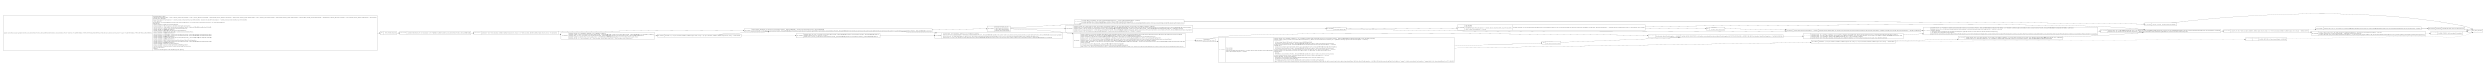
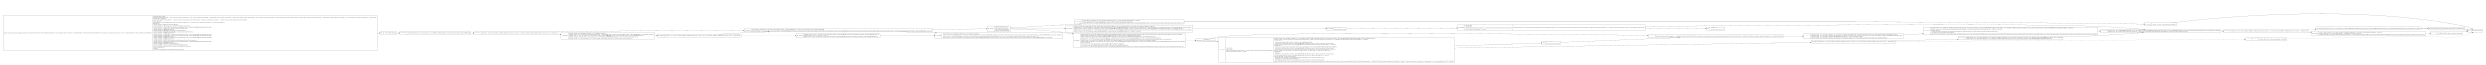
node "51: 0x003a": removed
